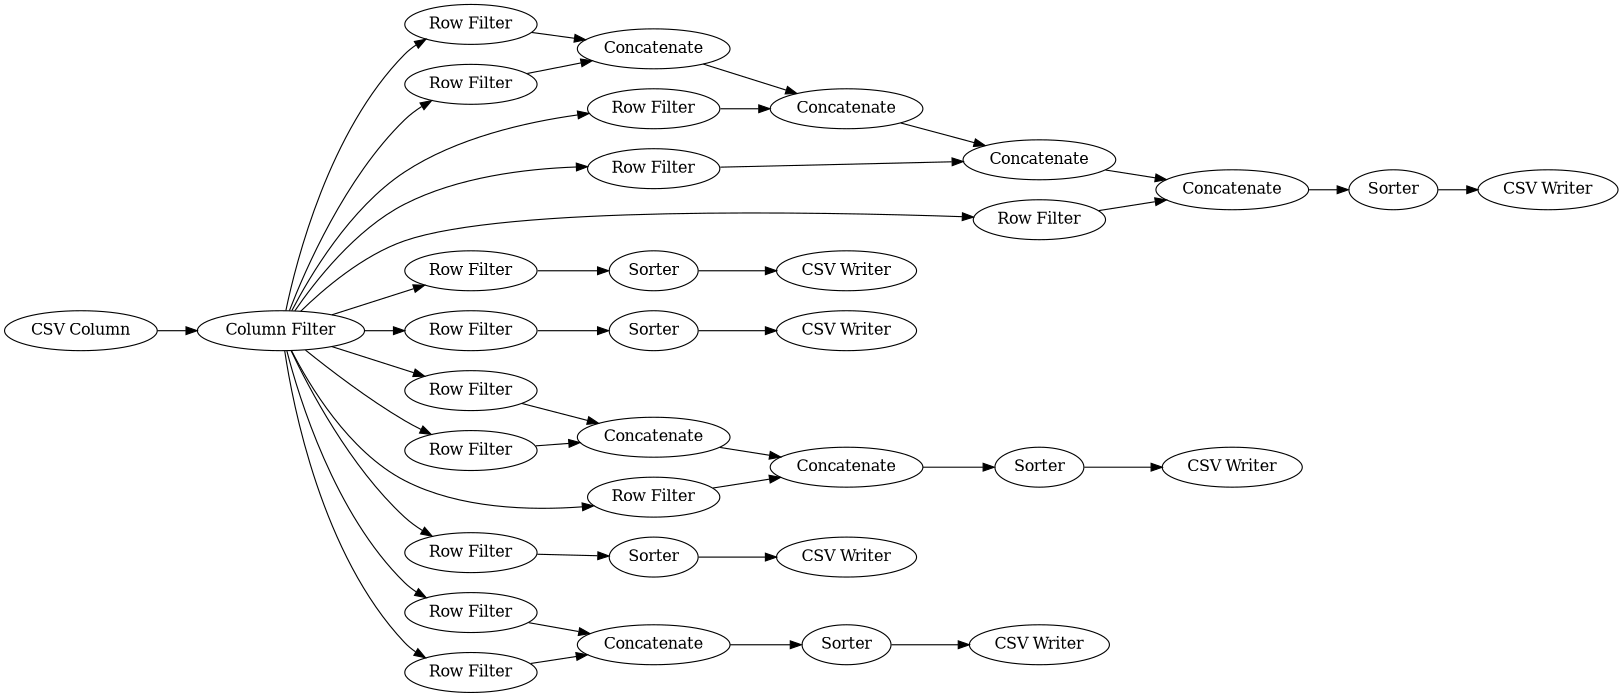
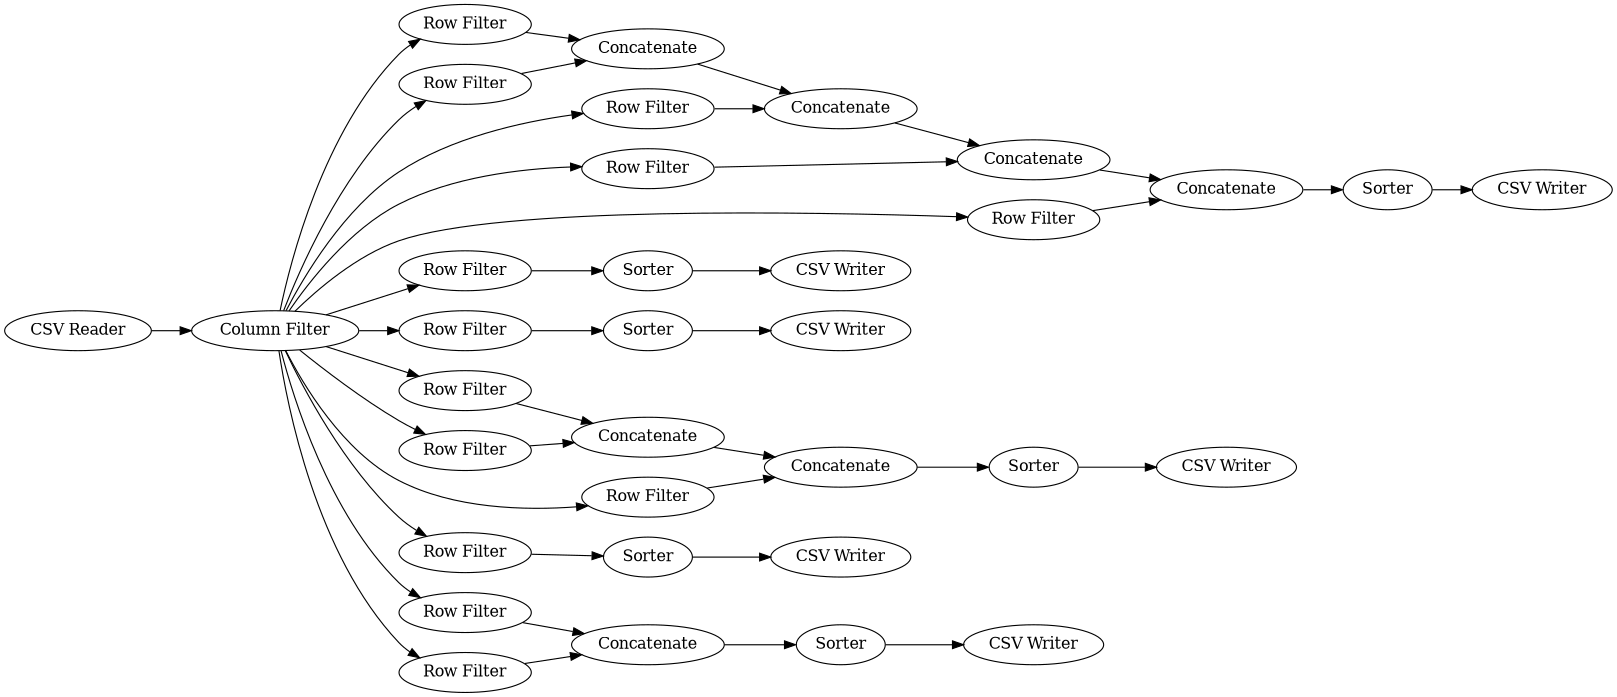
node "CSV Column": label "CSV Column" -> "CSV Reader"
